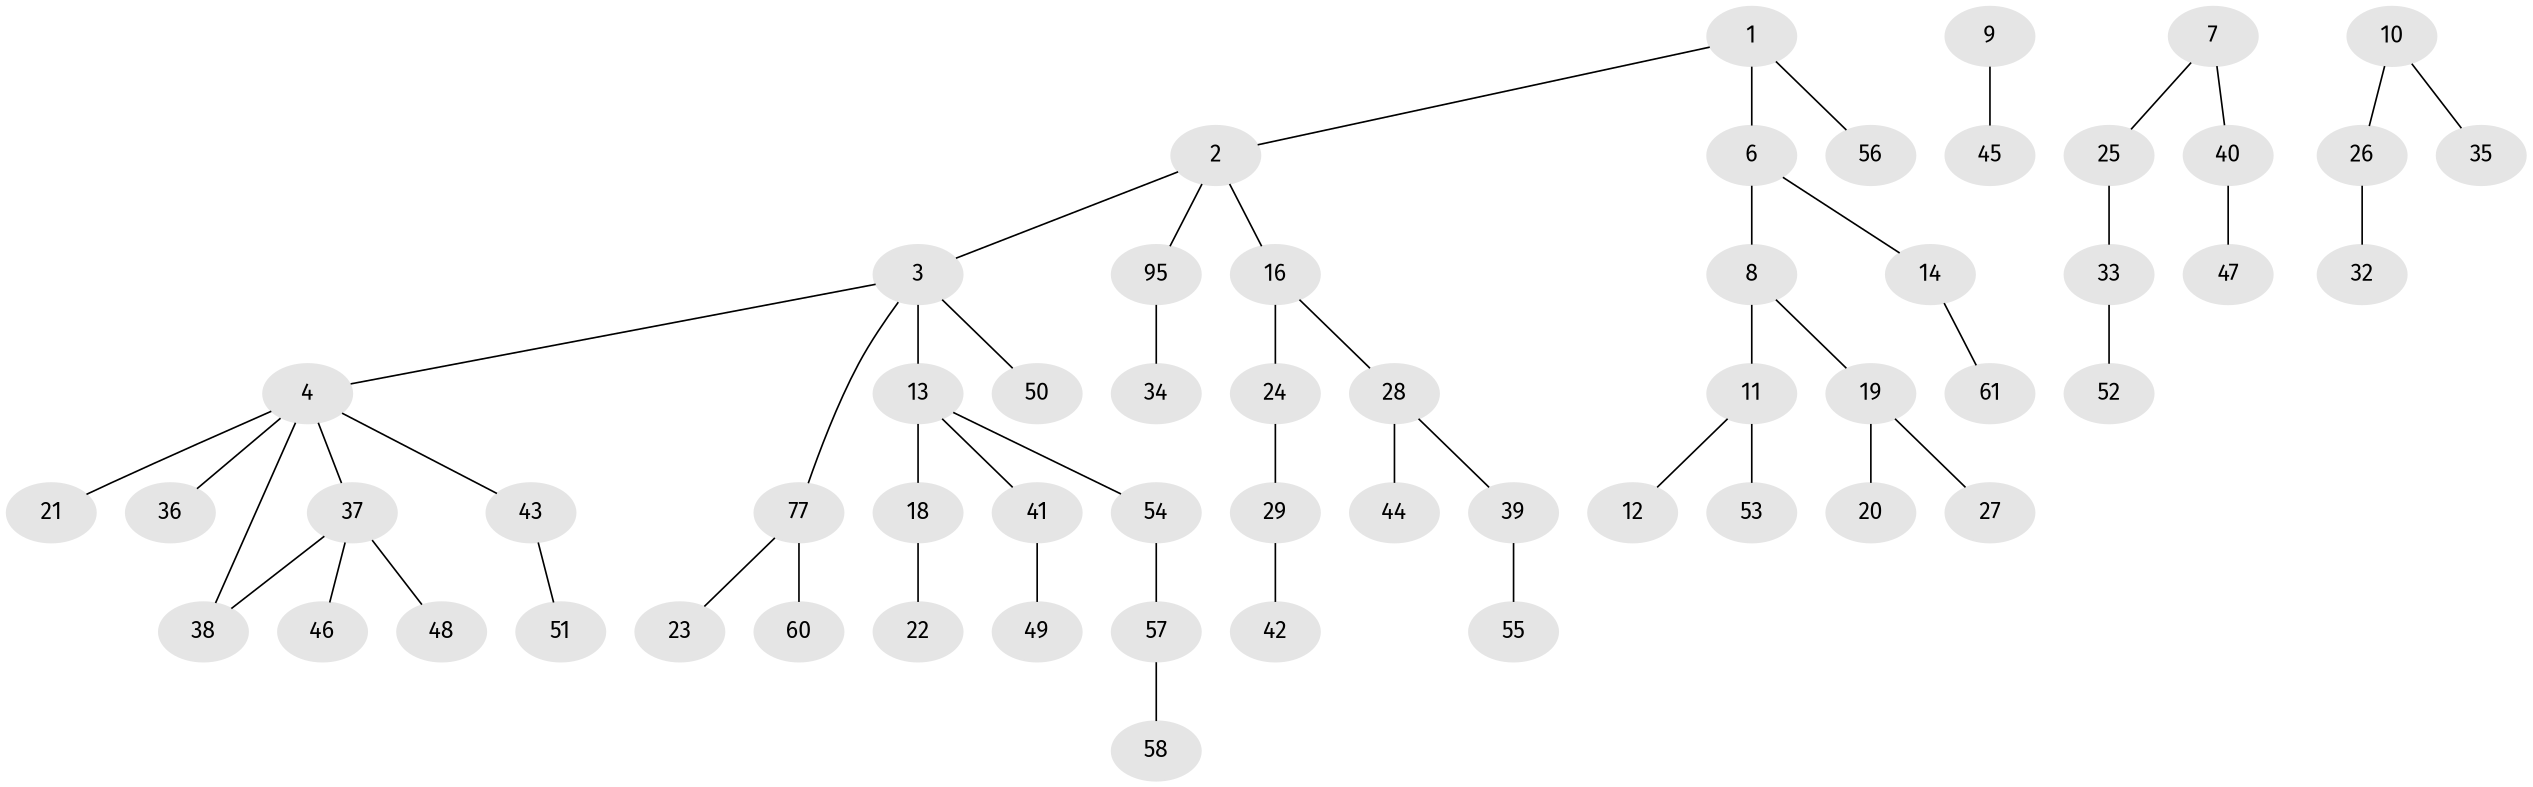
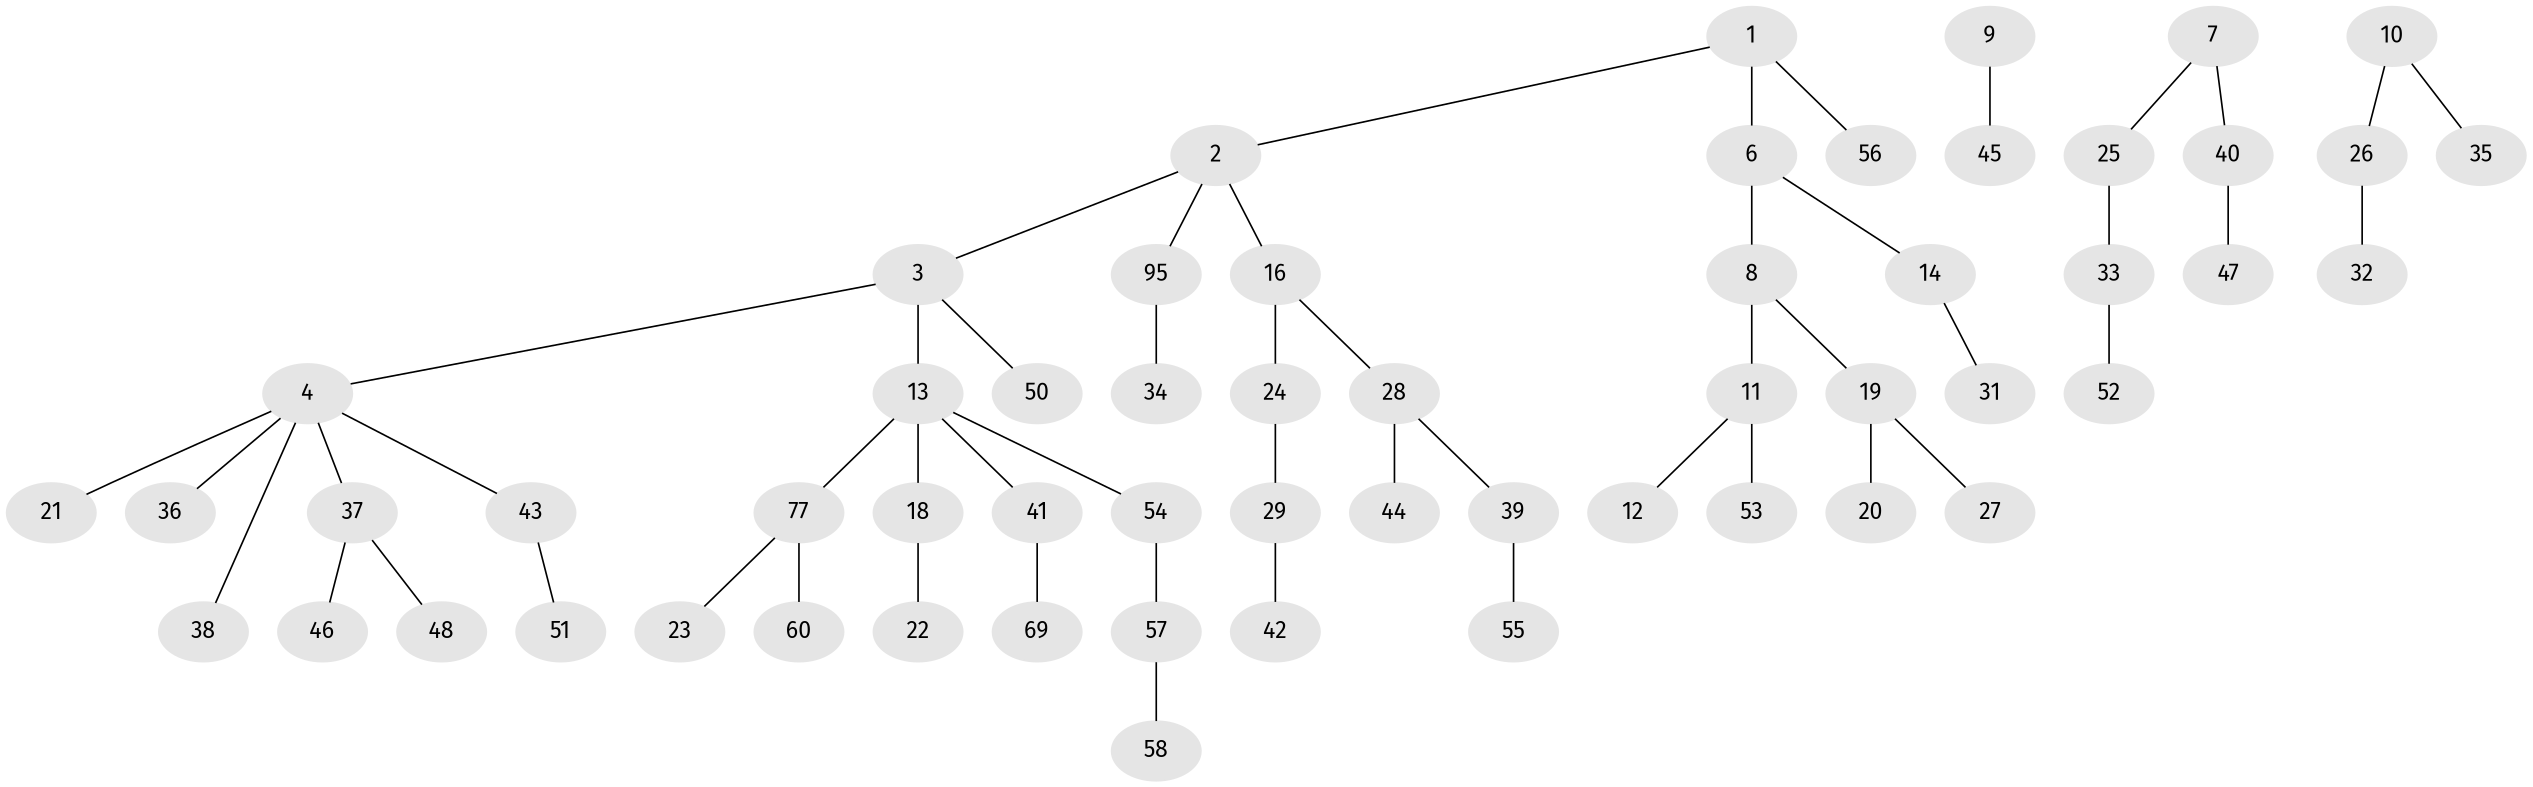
edge "3" -- "77": now "13" -- "77"
node "61": label "61" -> "31"
edge "37" -- "38": removed
node "49": label "49" -> "69"
